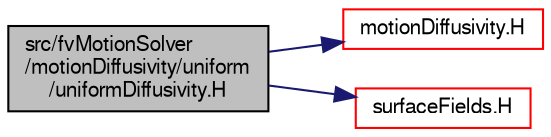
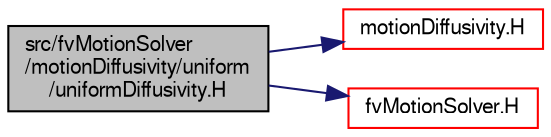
node "surfaceFields.H": label "surfaceFields.H" -> "fvMotionSolver.H"
